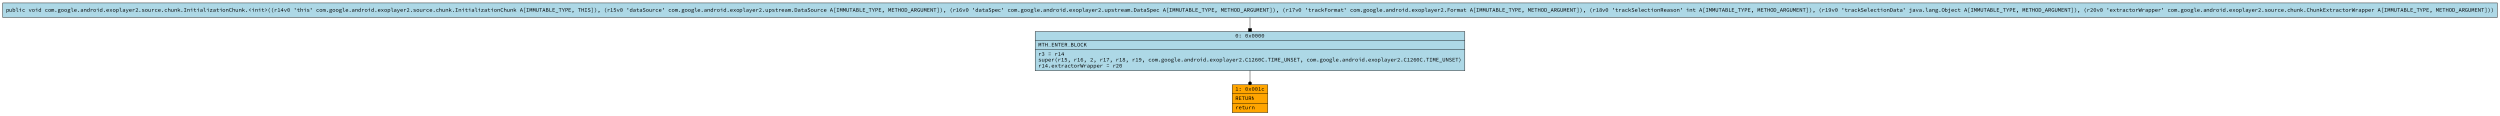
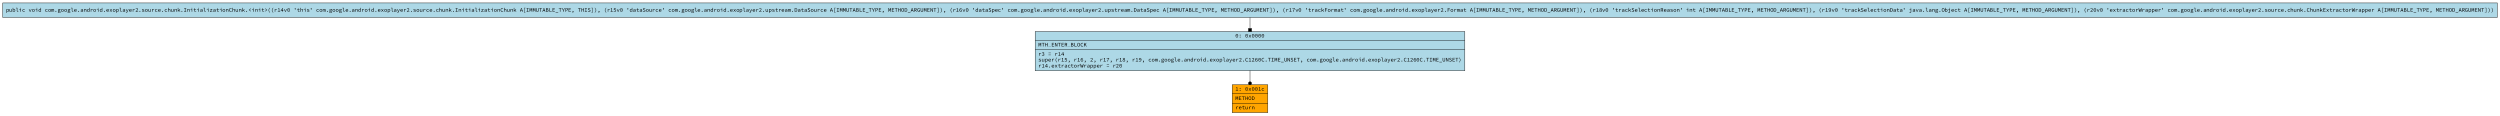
node "1: 0x001c": text "RETURN" -> "METHOD"
